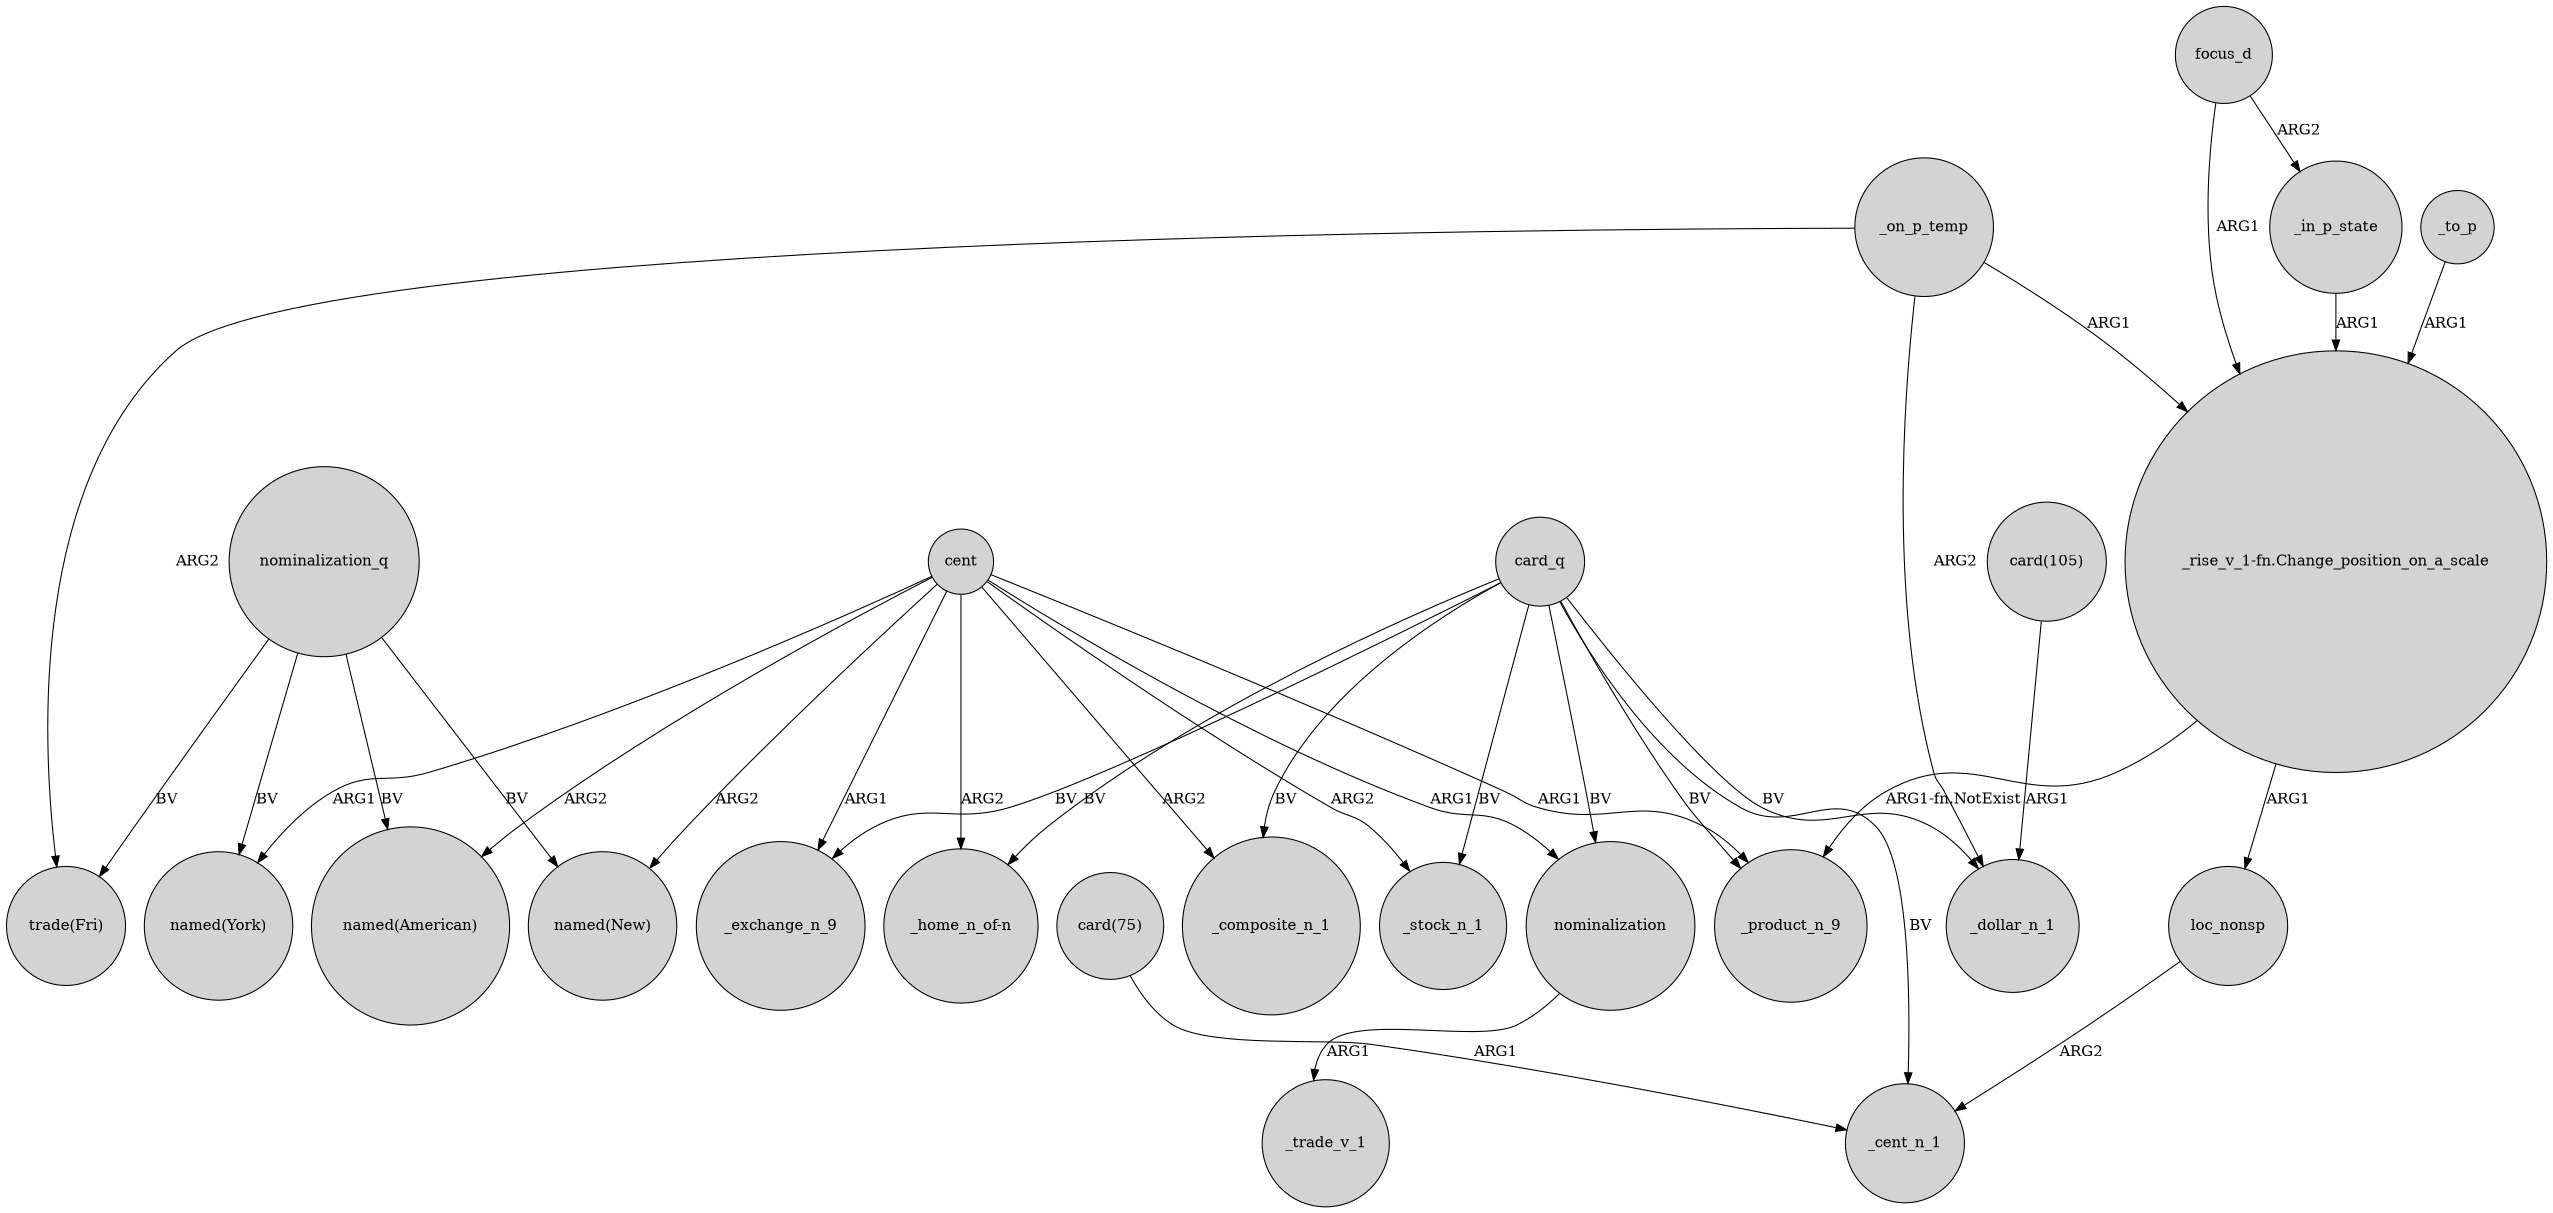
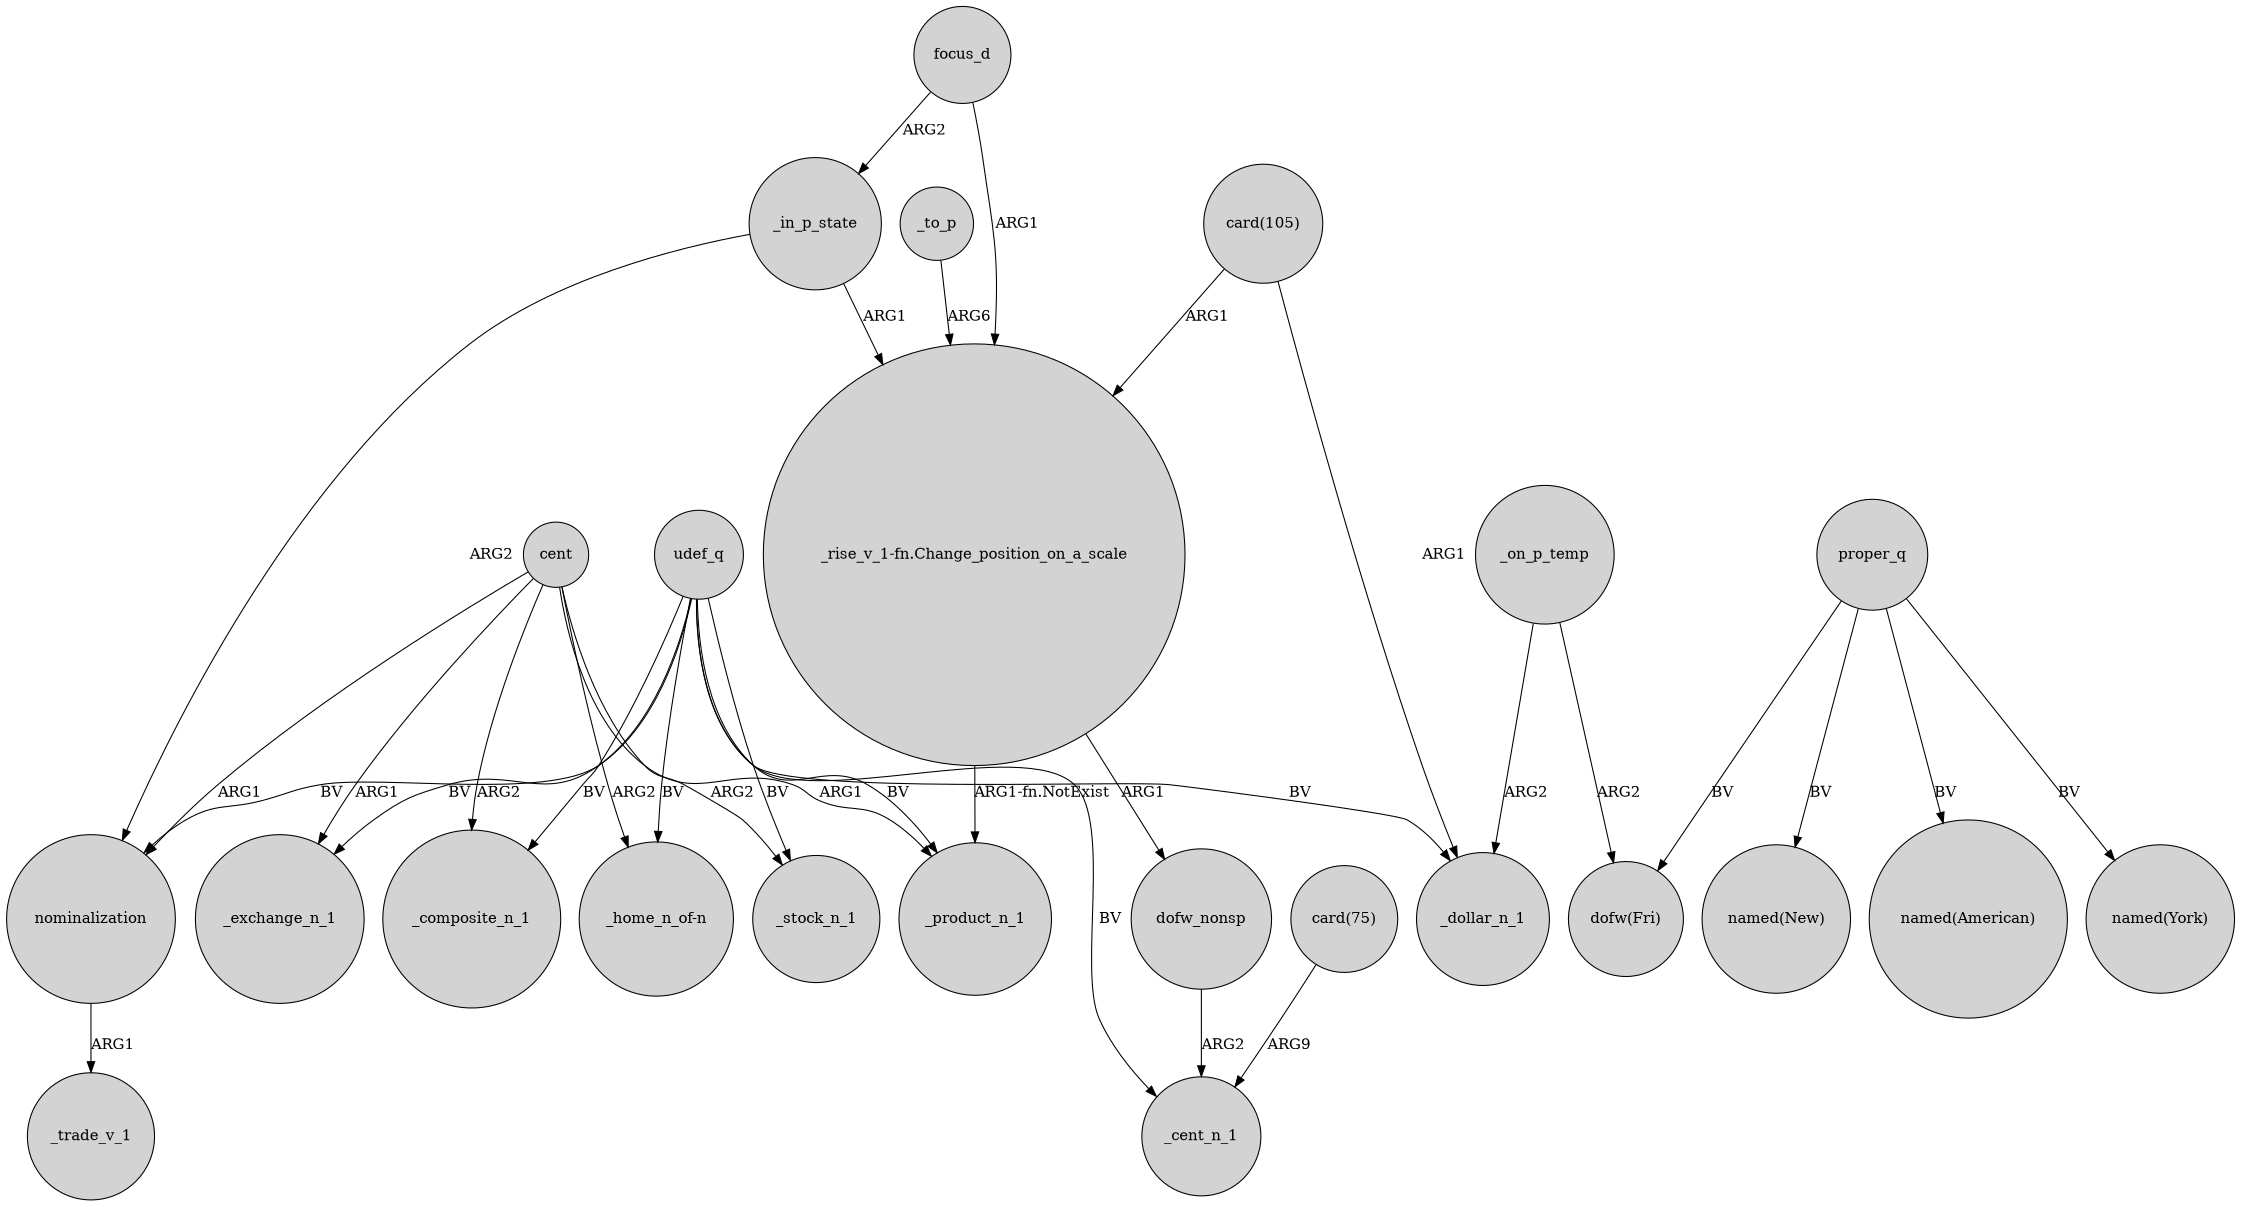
edge "_to_p" -> "_rise_v_1-fn.Change_position_on_a_scale": label "ARG1" -> "ARG6"
edge "_on_p_temp" -> "_rise_v_1-fn.Change_position_on_a_scale": now "card(105)" -> "_rise_v_1-fn.Change_position_on_a_scale"
edge "_in_p_state" -> "nominalization": added, label "ARG2"
node "nominalization_q": label "nominalization_q" -> "proper_q"
node "card_q": label "card_q" -> "udef_q"
edge "cent" -> "named(American)": removed, label "ARG2"
edge "cent" -> "named(York)": removed, label "ARG1"
edge "cent" -> "named(New)": removed, label "ARG2"
node "trade(Fri)": label "trade(Fri)" -> "dofw(Fri)"
node "_exchange_n_9": label "_exchange_n_9" -> "_exchange_n_1"
node "_product_n_9": label "_product_n_9" -> "_product_n_1"
node "loc_nonsp": label "loc_nonsp" -> "dofw_nonsp"
edge "card(75)" -> "_cent_n_1": label "ARG1" -> "ARG9"
